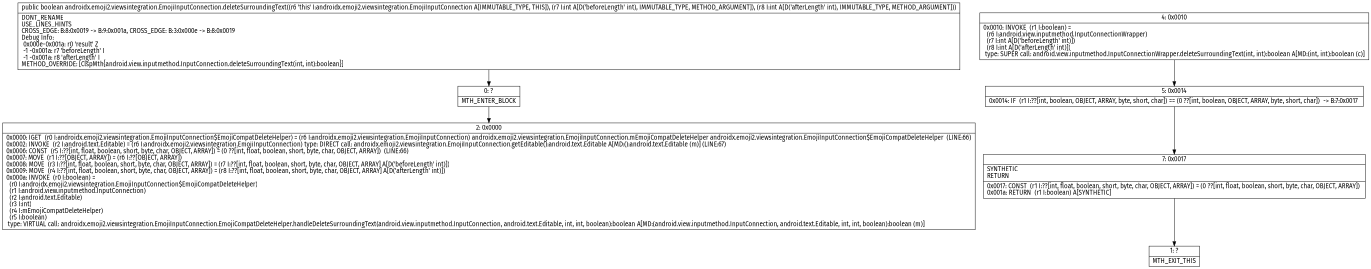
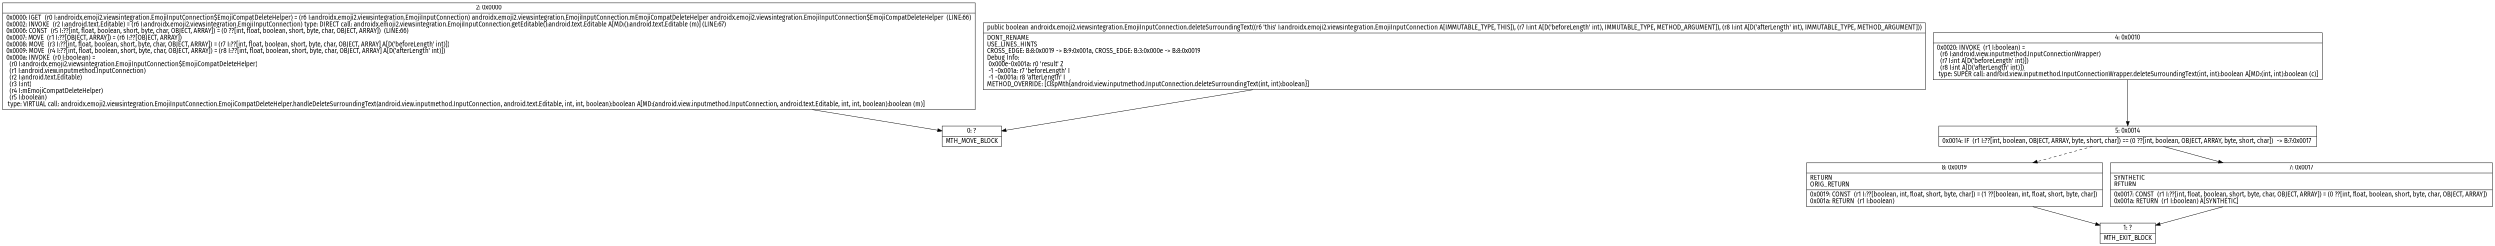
node "4: 0x0010": text "0x0010: INVOKE  (r1 I:boolean) =" -> "0x0020: INVOKE  (r1 I:boolean) ="
node "0: ?": text "MTH_ENTER_BLOCK" -> "MTH_MOVE_BLOCK"
edge "0: ?" -> "2: 0x0000": reversed
node "8: 0x0019": added
node "1: ?": text "MTH_EXIT_THIS" -> "MTH_EXIT_BLOCK"
